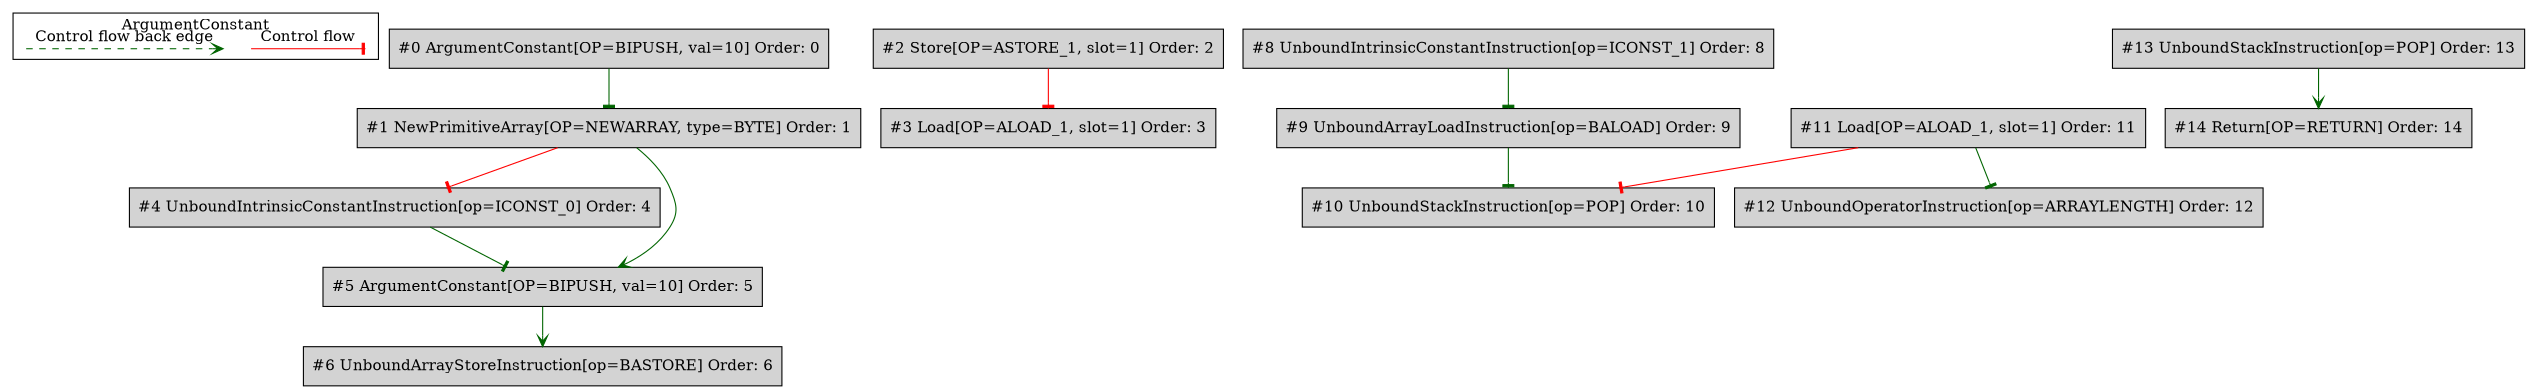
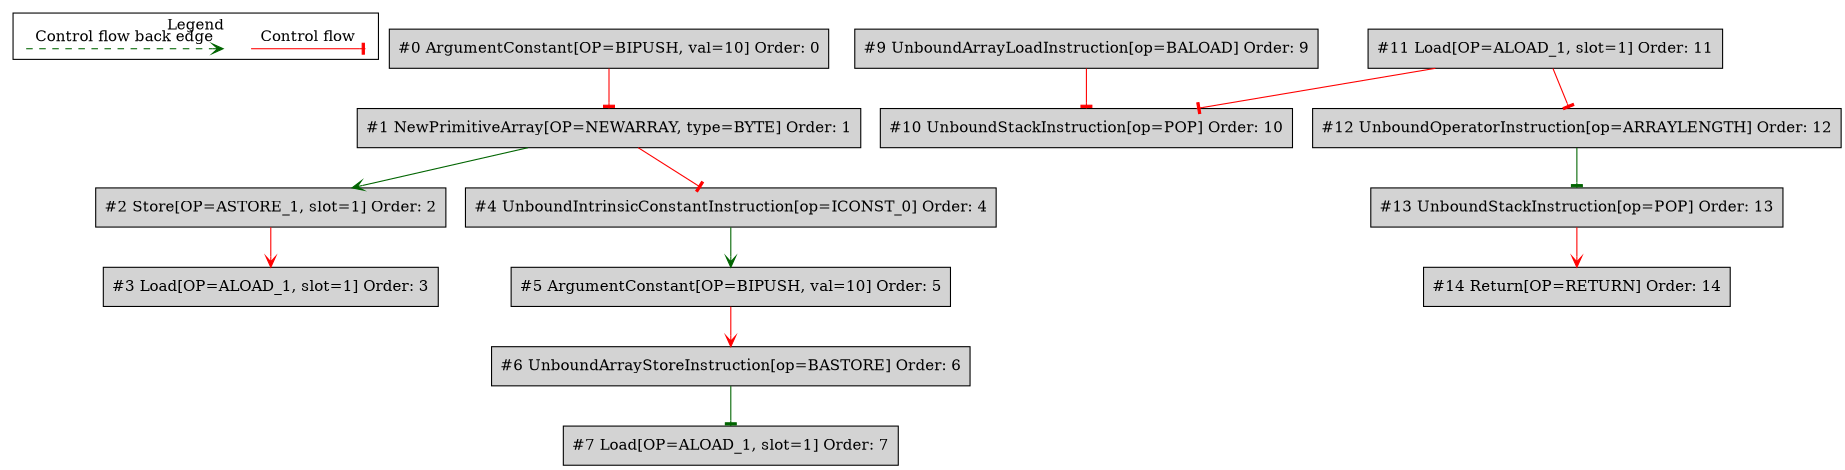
cluster "ArgumentConstant": label "ArgumentConstant" -> "Legend"
node "#8 UnboundIntrinsicConstantInstruction[op=ICONST_1] Order: 8": removed
edge "#13 UnboundStackInstruction[op=POP] Order: 13" -> "#14 Return[OP=RETURN] Order: 14": color darkgreen -> red
edge "#0 ArgumentConstant[OP=BIPUSH, val=10] Order: 0" -> "#1 NewPrimitiveArray[OP=NEWARRAY, type=BYTE] Order: 1": color darkgreen -> red
edge "#2 Store[OP=ASTORE_1, slot=1] Order: 2" -> "#3 Load[OP=ALOAD_1, slot=1] Order: 3": arrowhead tee -> vee
edge "#9 UnboundArrayLoadInstruction[op=BALOAD] Order: 9" -> "#10 UnboundStackInstruction[op=POP] Order: 10": color darkgreen -> red
edge "#12 UnboundOperatorInstruction[op=ARRAYLENGTH] Order: 12" -> "#13 UnboundStackInstruction[op=POP] Order: 13": added
edge "#11 Load[OP=ALOAD_1, slot=1] Order: 11" -> "#12 UnboundOperatorInstruction[op=ARRAYLENGTH] Order: 12": color darkgreen -> red
edge "#1 NewPrimitiveArray[OP=NEWARRAY, type=BYTE] Order: 1" -> "#5 ArgumentConstant[OP=BIPUSH, val=10] Order: 5": now "#1 NewPrimitiveArray[OP=NEWARRAY, type=BYTE] Order: 1" -> "#2 Store[OP=ASTORE_1, slot=1] Order: 2"
edge "#4 UnboundIntrinsicConstantInstruction[op=ICONST_0] Order: 4" -> "#5 ArgumentConstant[OP=BIPUSH, val=10] Order: 5": arrowhead tee -> vee
edge "#5 ArgumentConstant[OP=BIPUSH, val=10] Order: 5" -> "#6 UnboundArrayStoreInstruction[op=BASTORE] Order: 6": color darkgreen -> red
node "#7 Load[OP=ALOAD_1, slot=1] Order: 7": added
